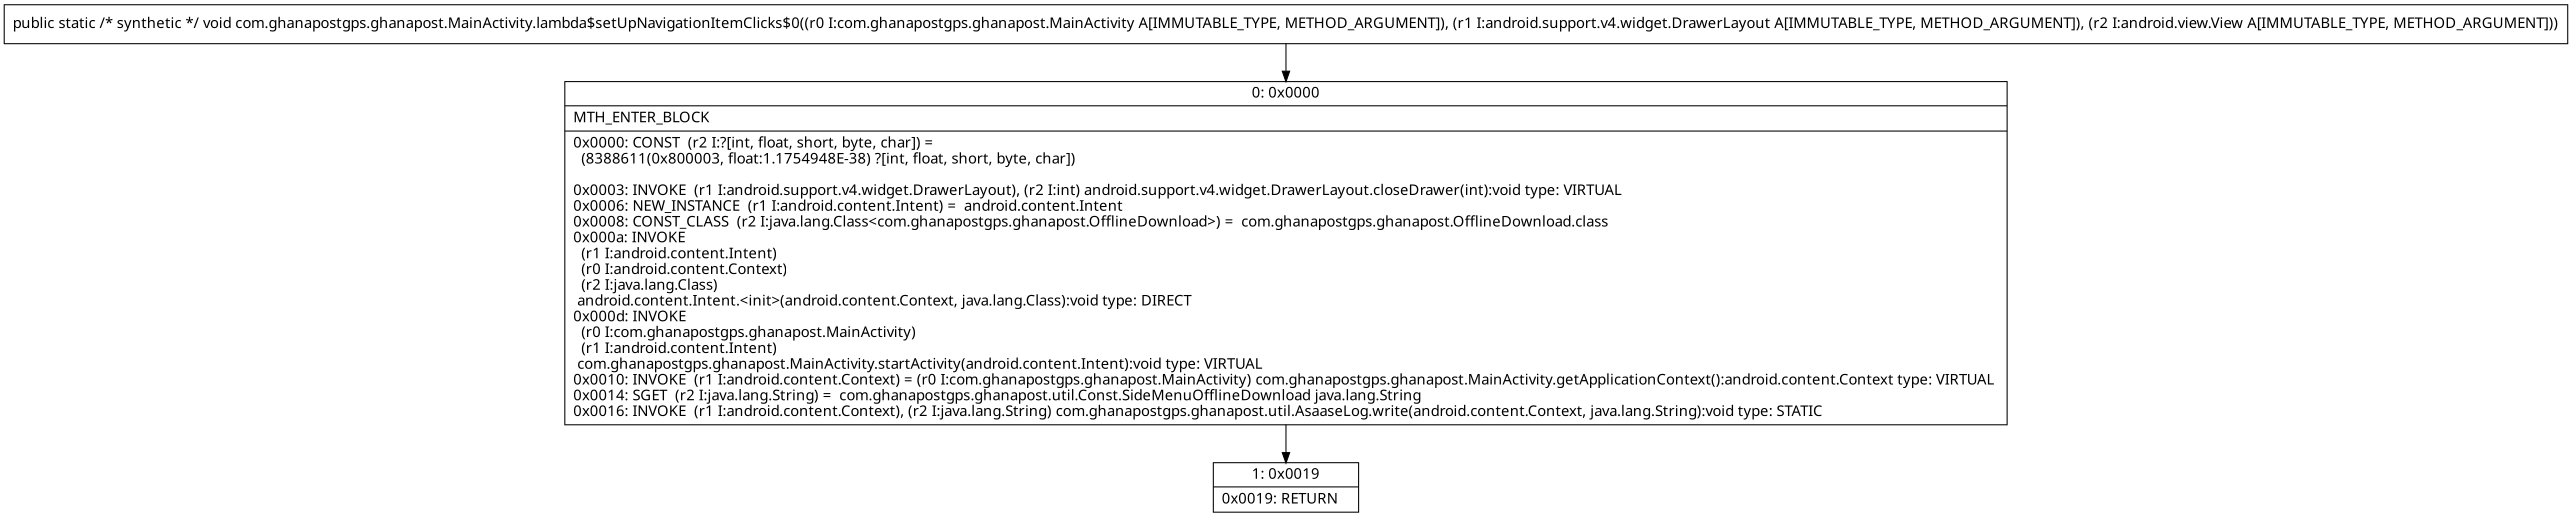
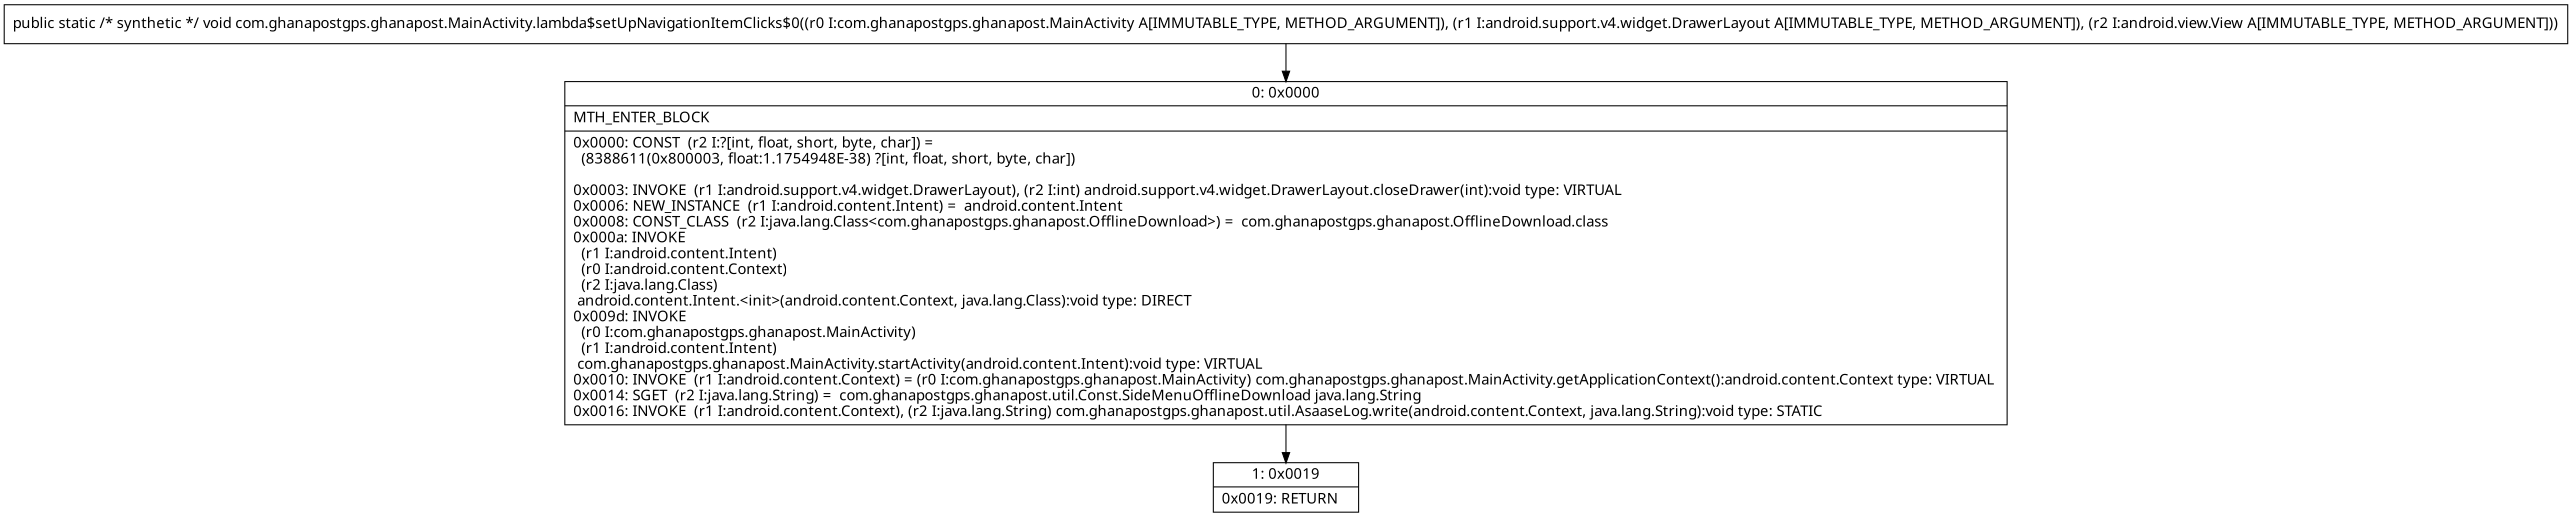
node "0: 0x0000": text "0x000d: INVOKE" -> "0x009d: INVOKE"
